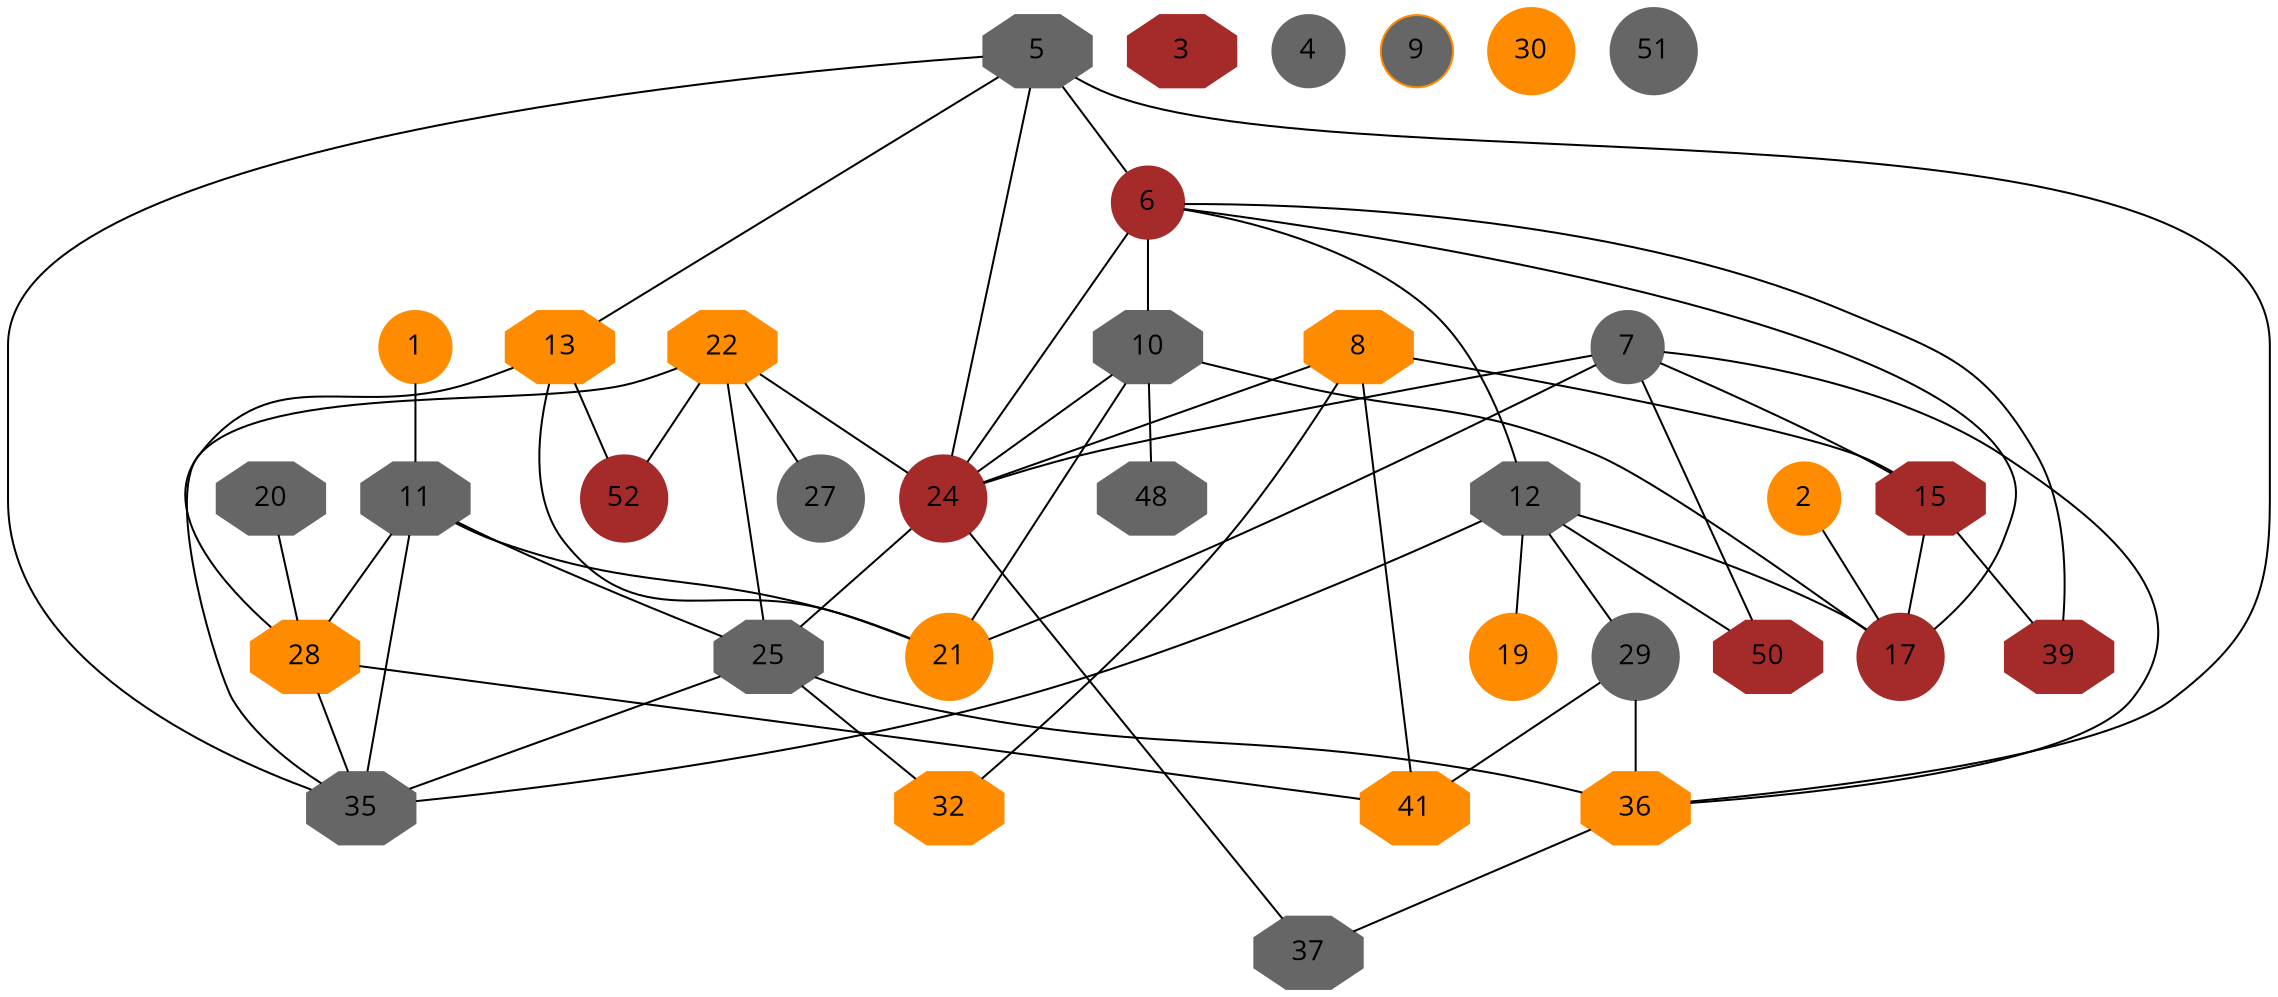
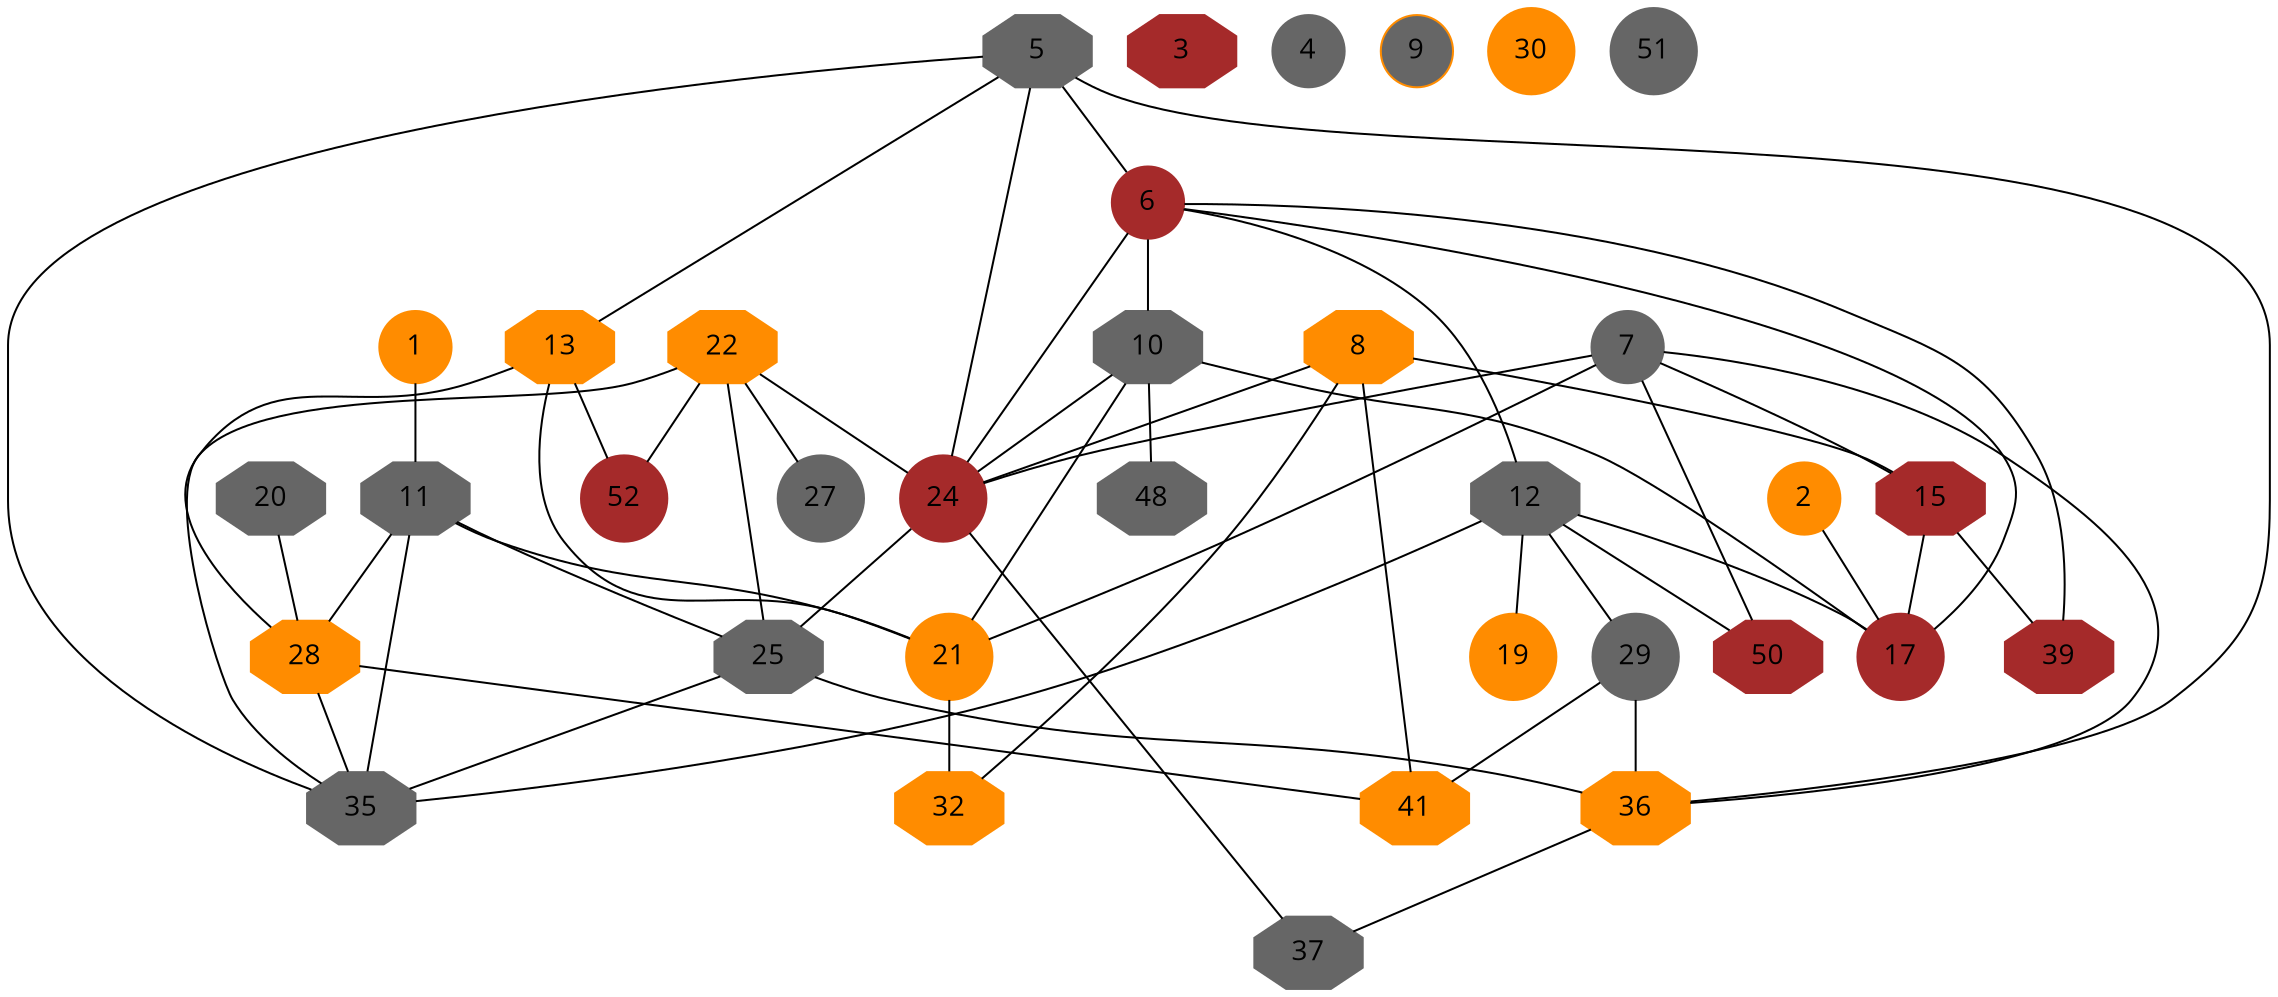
edge "25" -- "32": now "21" -- "32"
